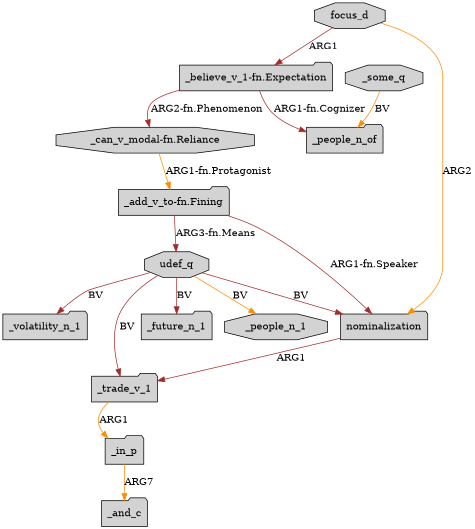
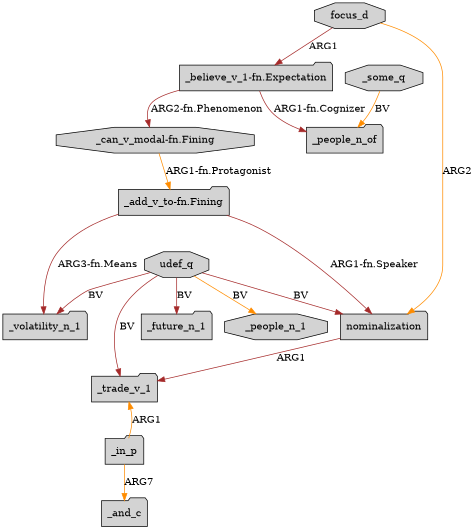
node "_can_v_modal-fn.Reliance": label "_can_v_modal-fn.Reliance" -> "_can_v_modal-fn.Fining"
edge "_add_v_to-fn.Fining" -> "udef_q": now "_add_v_to-fn.Fining" -> "_volatility_n_1"
edge "_trade_v_1" -> "_in_p": reversed
